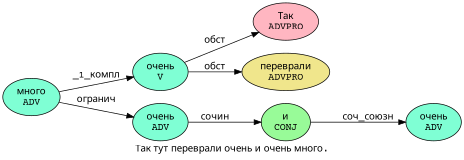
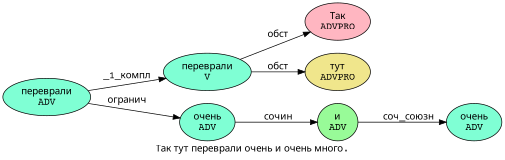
node "очень V": label "очень V" -> "переврали V"
node "переврали ADVPRO": label "переврали ADVPRO" -> "тут ADVPRO"
node "много ADV": label "много ADV" -> "переврали ADV"
node "и CONJ": label "и CONJ" -> "и ADV"
